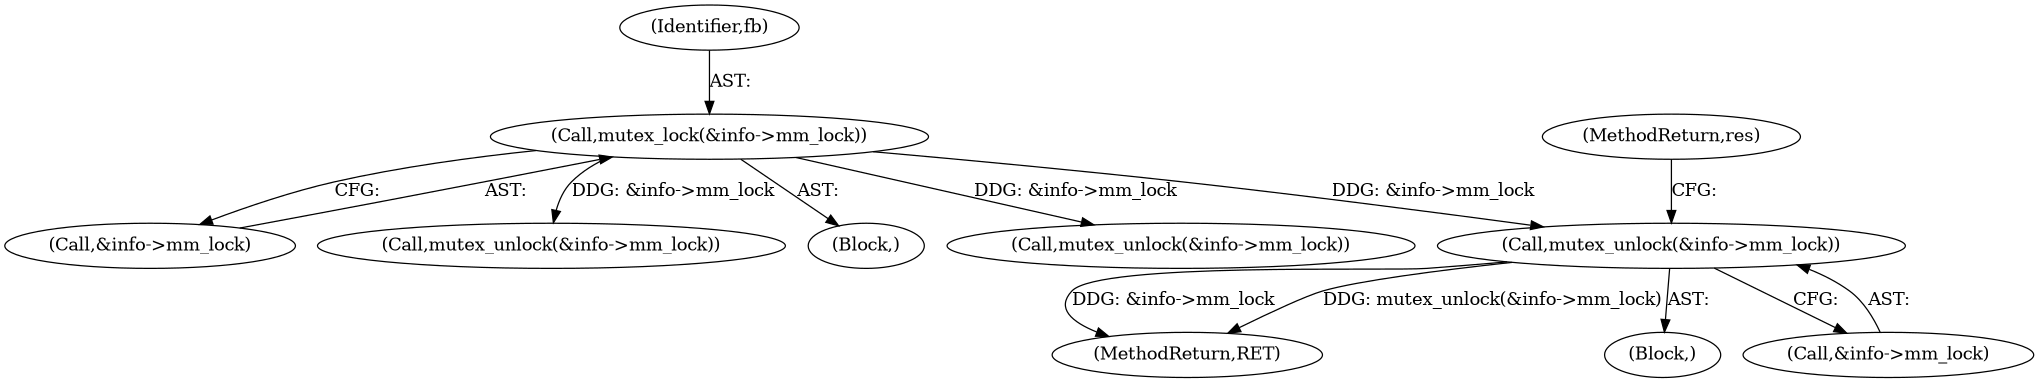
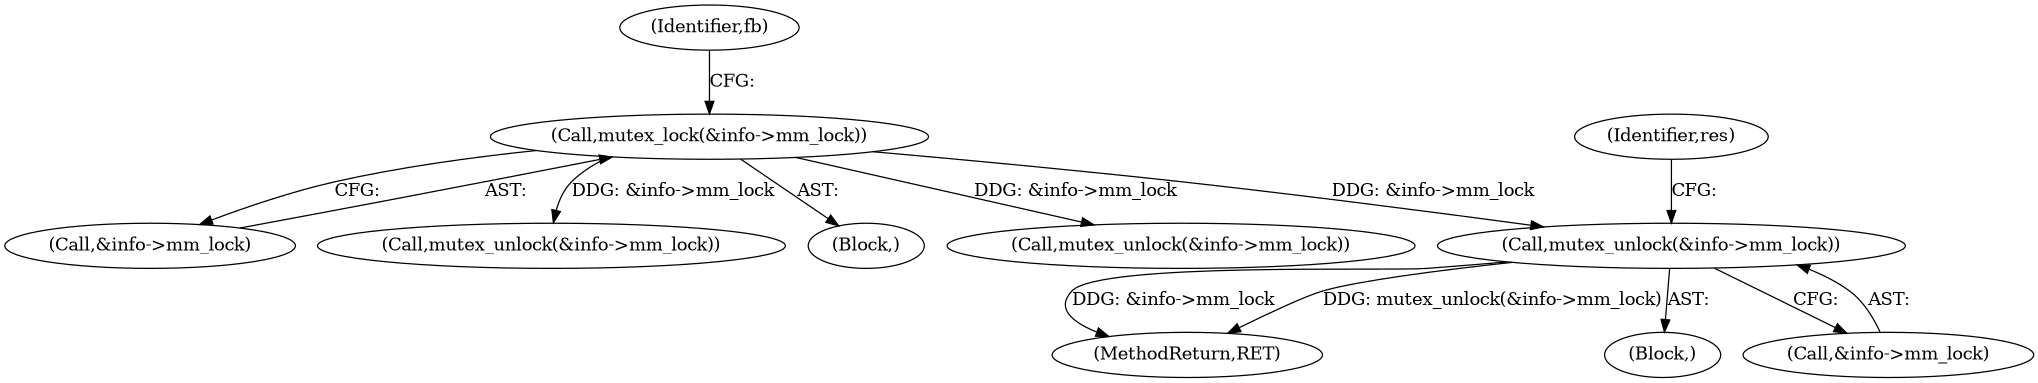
edge "(Identifier,fb)" -> "(Call,mutex_lock(&info->mm_lock))": label "AST: " -> "CFG: "
node "(MethodReturn,res)": label "(MethodReturn,res)" -> "(Identifier,res)"
